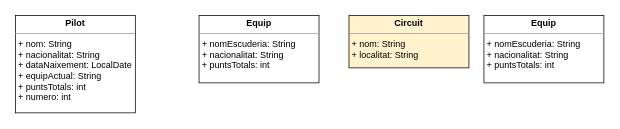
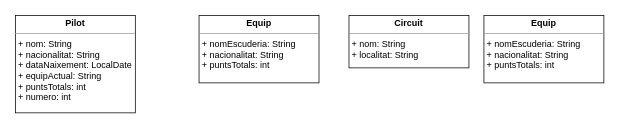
node "Circuit + nom: String + localitat: String": fillcolor #fff2cc -> #ffffff
